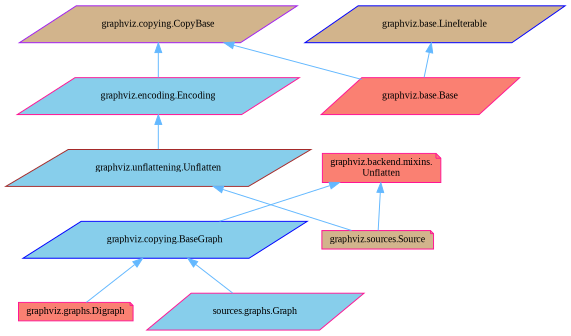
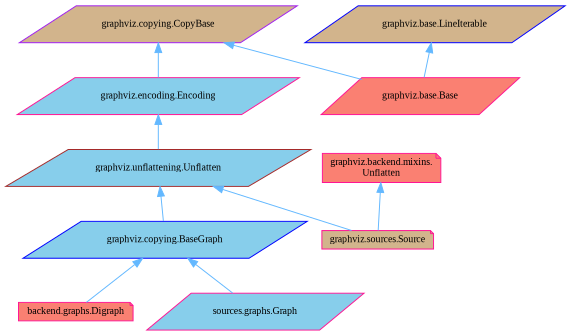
edge "graphviz.copying.BaseGraph" -> "graphviz.backend.mixins. Unflatten": now "graphviz.copying.BaseGraph" -> "graphviz.unflattening.Unflatten"
node "graphviz.graphs.Digraph": label "graphviz.graphs.Digraph" -> "backend.graphs.Digraph"
